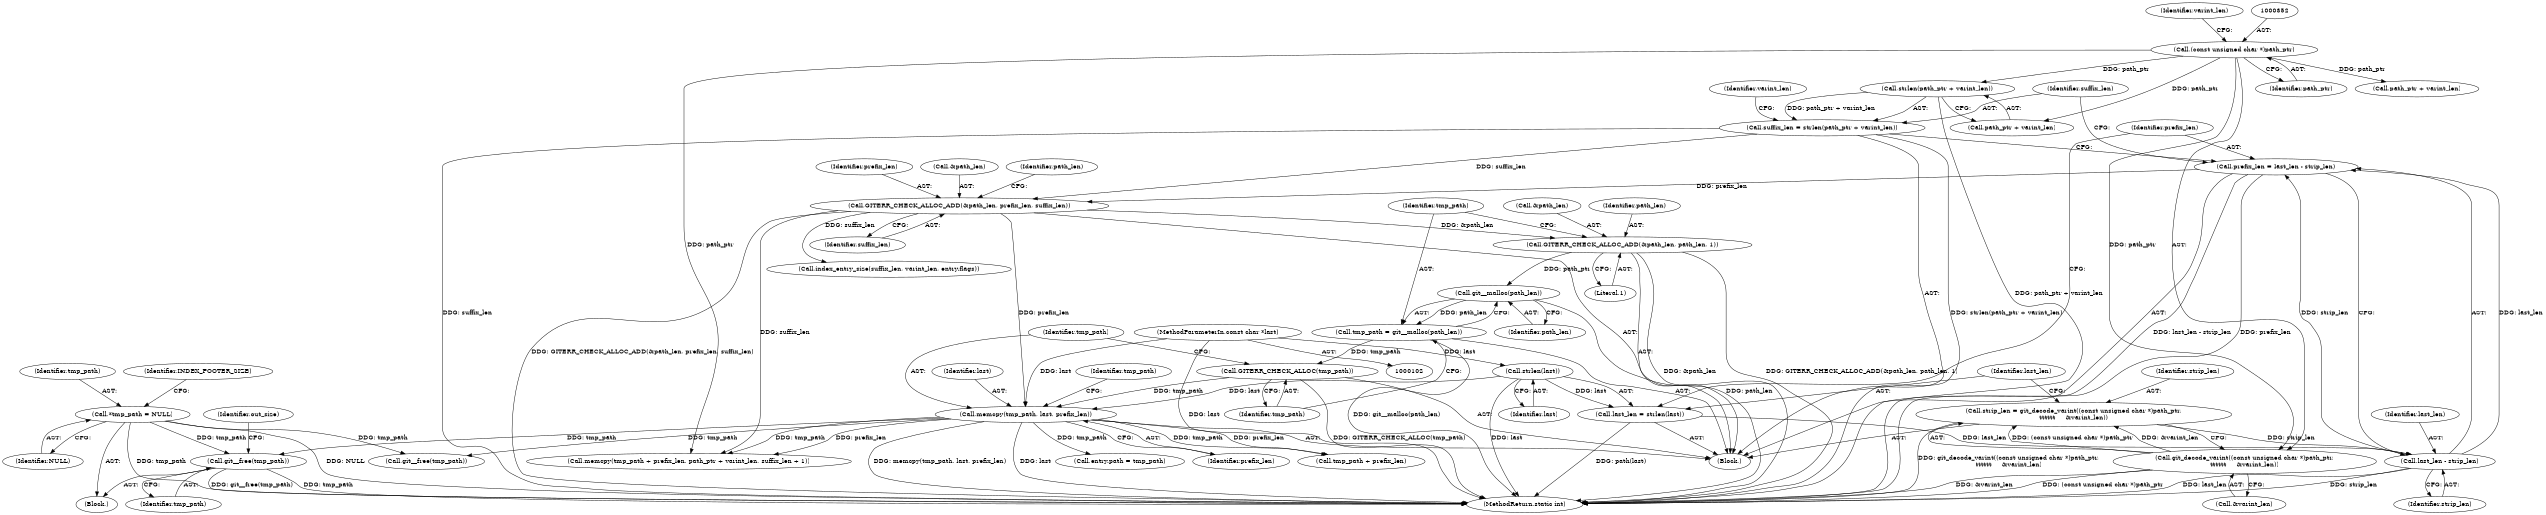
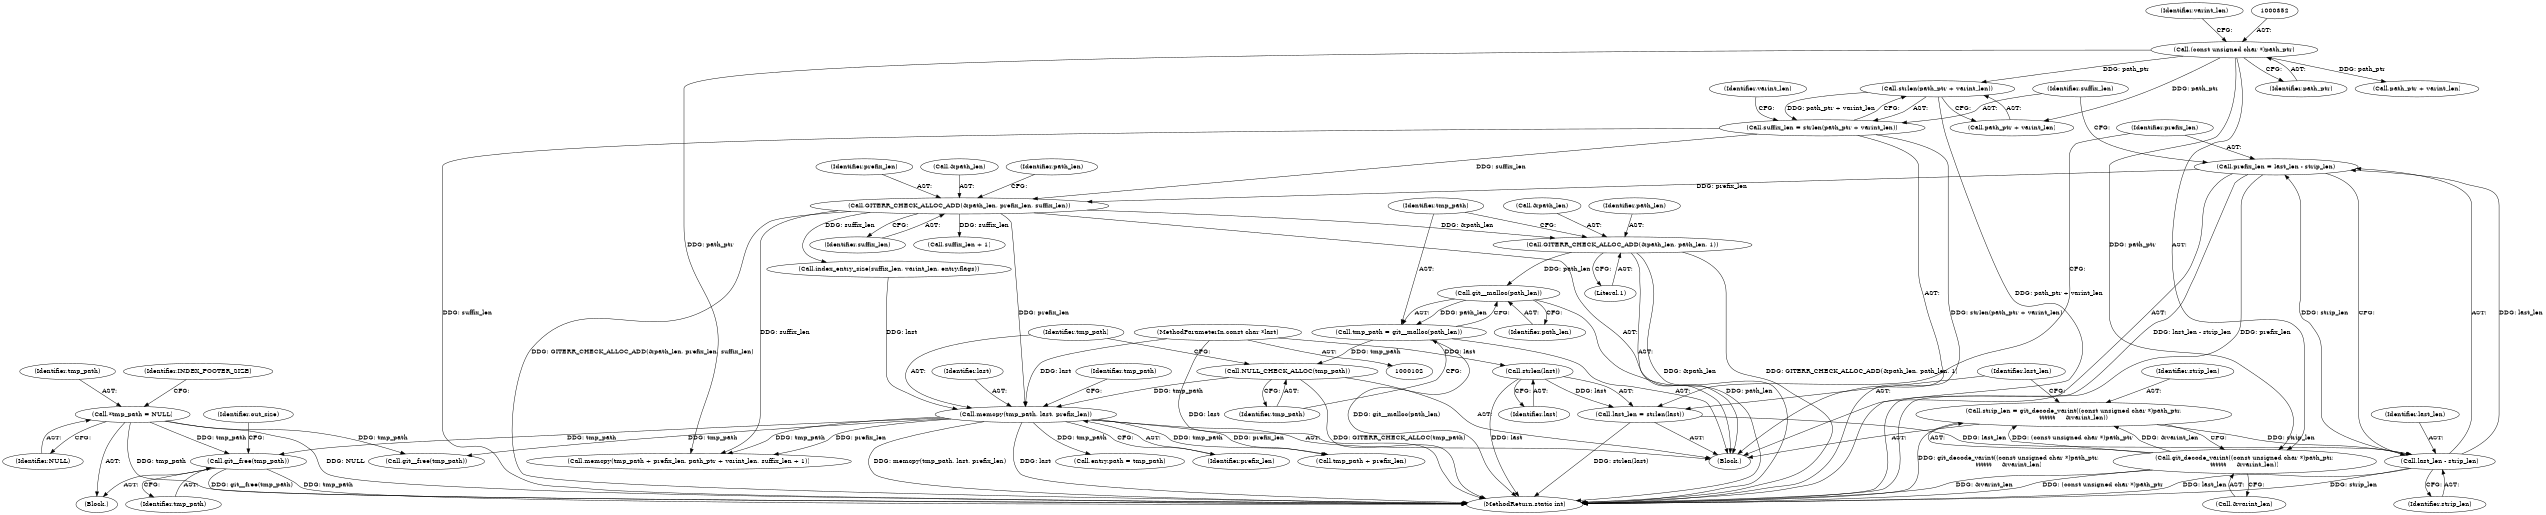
edge "(Call,suffix_len = strlen(path_ptr + varint_len))" -> "(Call,prefix_len = last_len - strip_len)": now "(Call,suffix_len = strlen(path_ptr + varint_len))" -> "(Call,strlen(path_ptr + varint_len))"
node "(Call,suffix_len + 1)": added
edge "(Call,GITERR_CHECK_ALLOC_ADD(&path_len, path_len, 1))" -> "(Call,git__malloc(path_len))": label "DDG: path_ptr" -> "DDG: path_len"
node "(Call,GITERR_CHECK_ALLOC(tmp_path))": label "(Call,GITERR_CHECK_ALLOC(tmp_path))" -> "(Call,NULL_CHECK_ALLOC(tmp_path))"
edge "(Call,strlen(last))" -> "(Call,memcpy(tmp_path, last, prefix_len))": now "(Call,index_entry_size(suffix_len, varint_len, entry.flags))" -> "(Call,memcpy(tmp_path, last, prefix_len))"
edge "(Call,last_len = strlen(last))" -> "(MethodReturn,static int)": label "DDG: path(last)" -> "DDG: strlen(last)"
